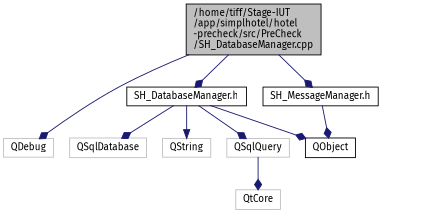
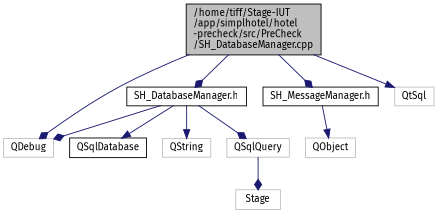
node "QtSql": added
edge "SH_MessageManager.h" -> "QObject": arrowhead diamond -> normal
edge "SH_DatabaseManager.h" -> "QSqlDatabase": arrowhead diamond -> normal
edge "SH_DatabaseManager.h" -> "QObject": now "SH_DatabaseManager.h" -> "QDebug"
node "QSqlDatabase": color grey75 -> black
node "QObject": color black -> grey75
node "QtCore": label "QtCore" -> "Stage"
